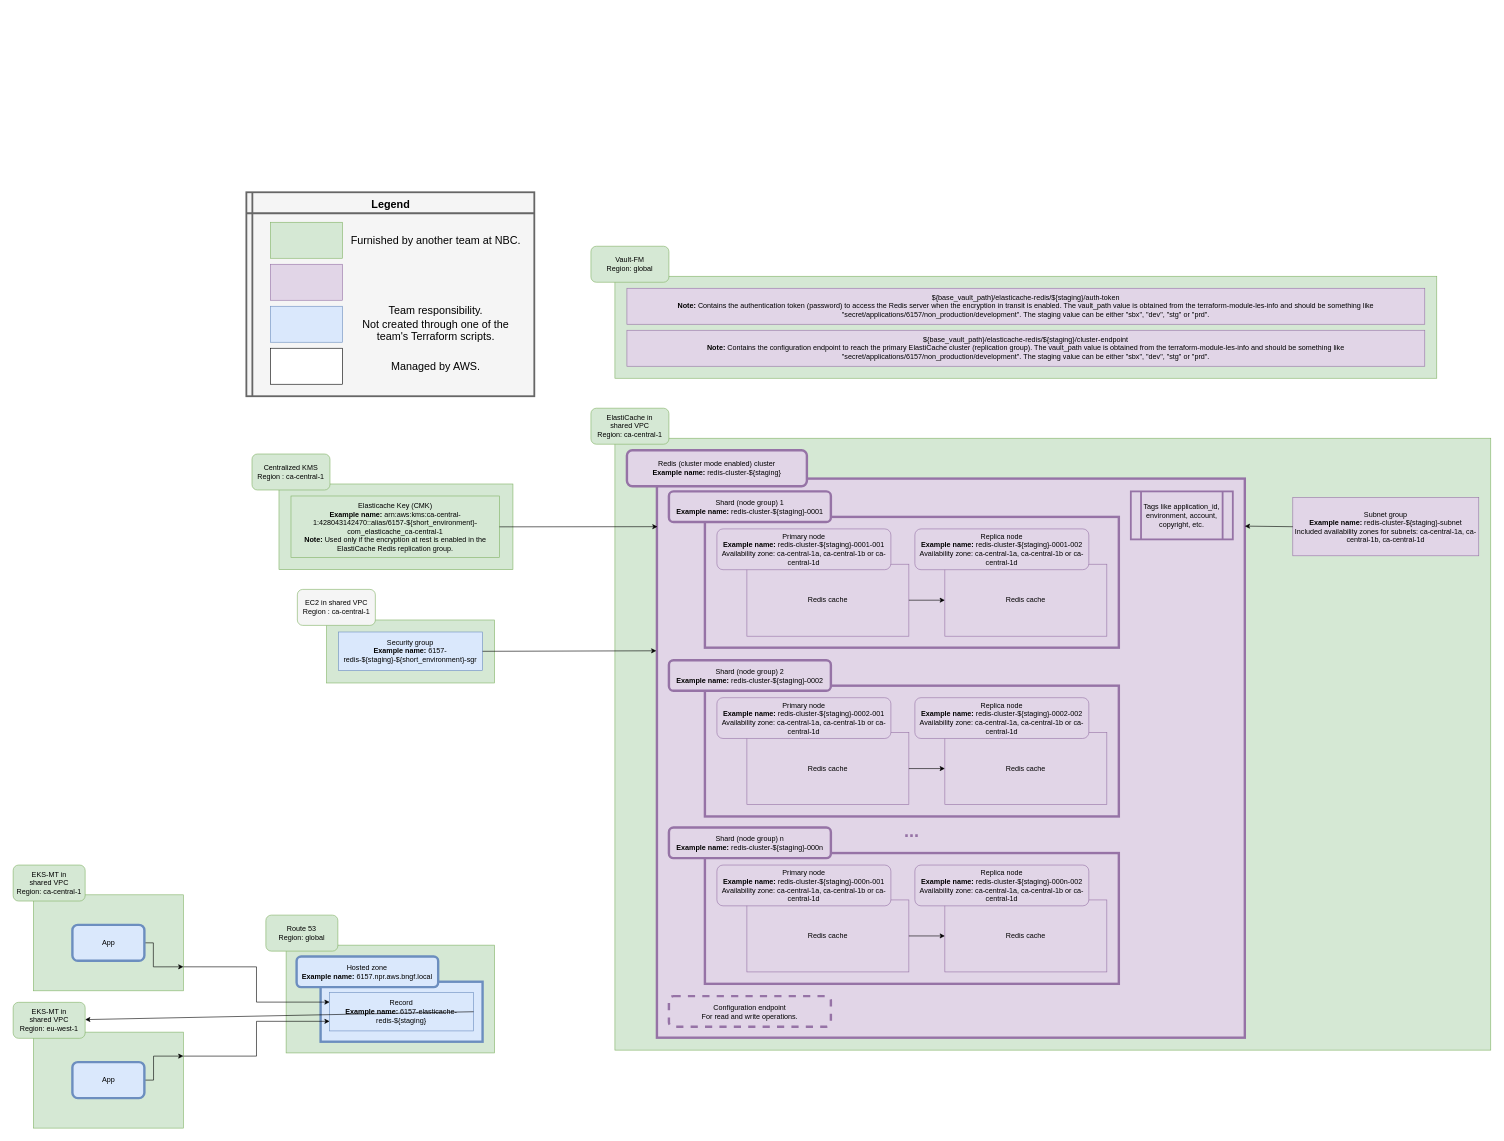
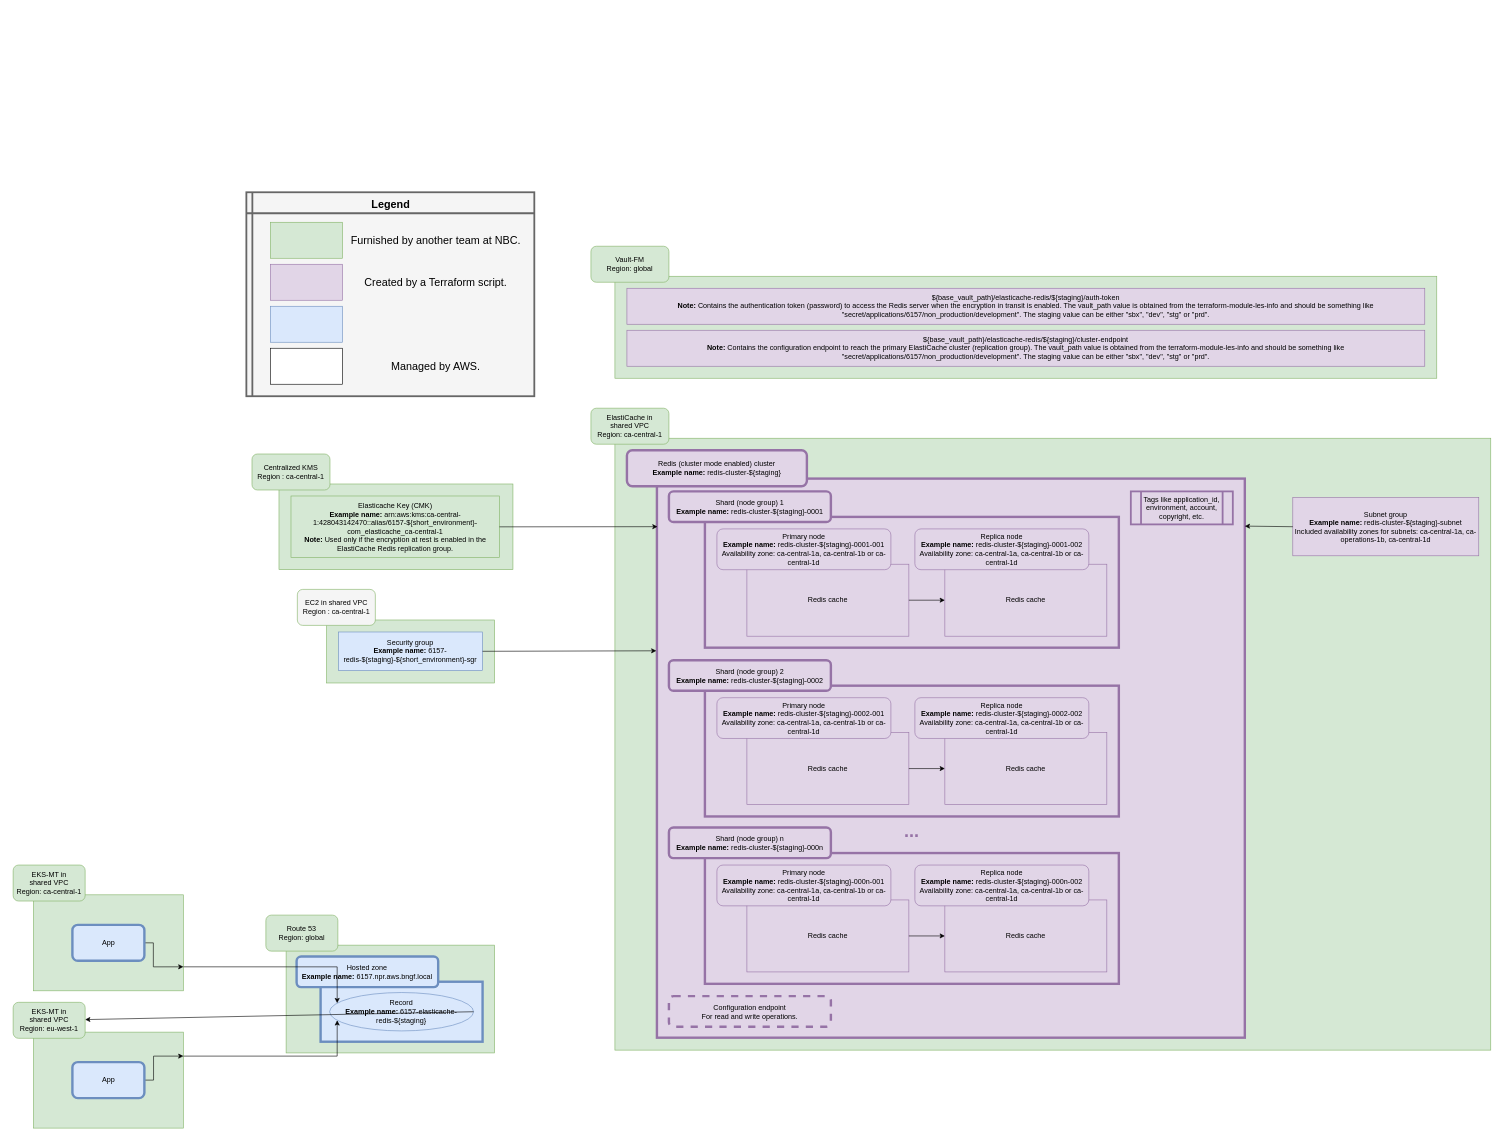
node "Created by a Terraform script.": added
node "Team responsibility. Not created through one of the team's Terraform scripts.": removed
node "Tags like application_id, environment, account, copyright, etc.": size 102x48 -> 102x33
node "Subnet group Example name: redis-cluster-${staging}-subnet Included availability zones for subnets: ca-central-1a, ca-central-1b, ca-central-1d": label "Subnet group Example name: redis-cluster-${staging}-subnet Included availability zones for subnets: ca-central-1a, ca-central-1b, ca-central-1d" -> "Subnet group Example name: redis-cluster-${staging}-subnet Included availability zones for subnets: ca-central-1a, ca-operations-1b, ca-central-1d"
node "Record Example name: 6157-elasticache-redis-${staging}": shape rectangle -> ellipse
